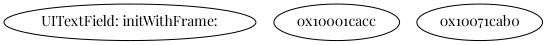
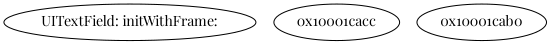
node "0x10071cab0": label "0x10071cab0" -> "0x10001cab0"
